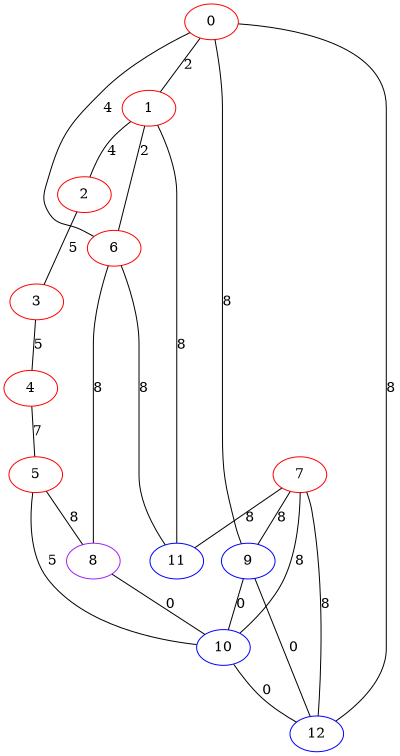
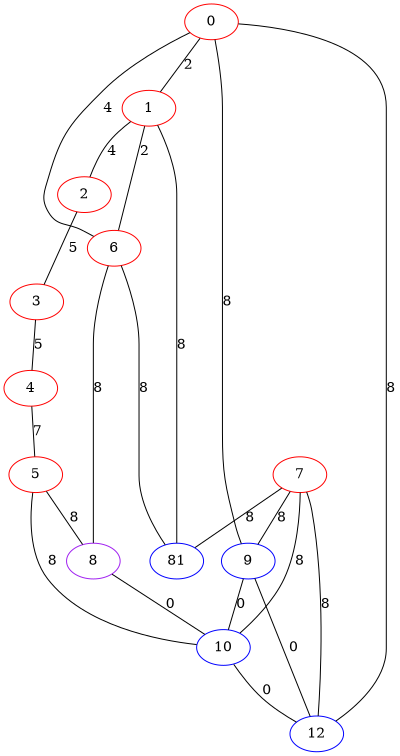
edge "5" -- "10": label "5" -> "8"
node "11": label "11" -> "81"
